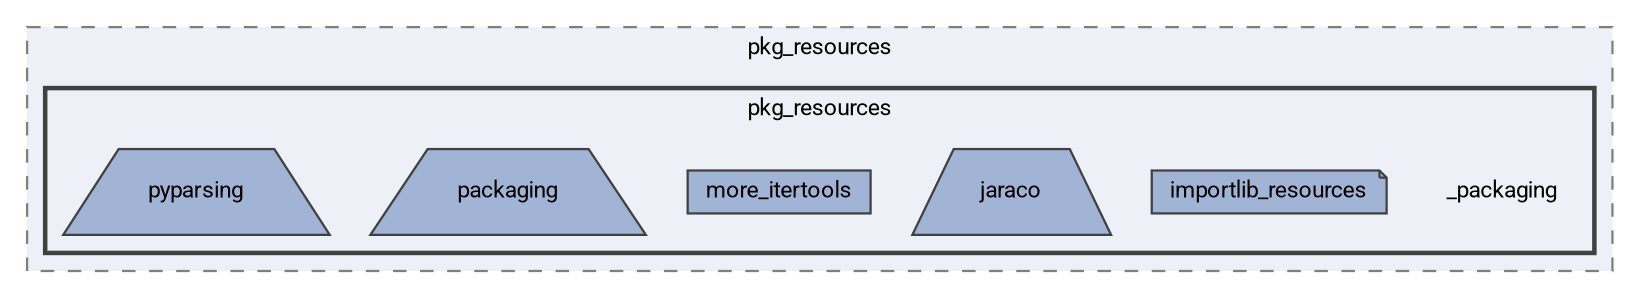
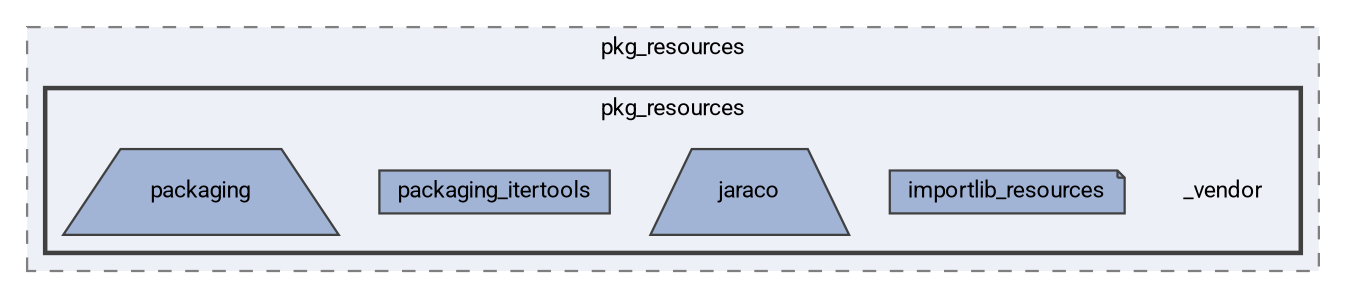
node "pyparsing": removed
node "more_itertools": label "more_itertools" -> "packaging_itertools"
node "_packaging": label "_packaging" -> "_vendor"
